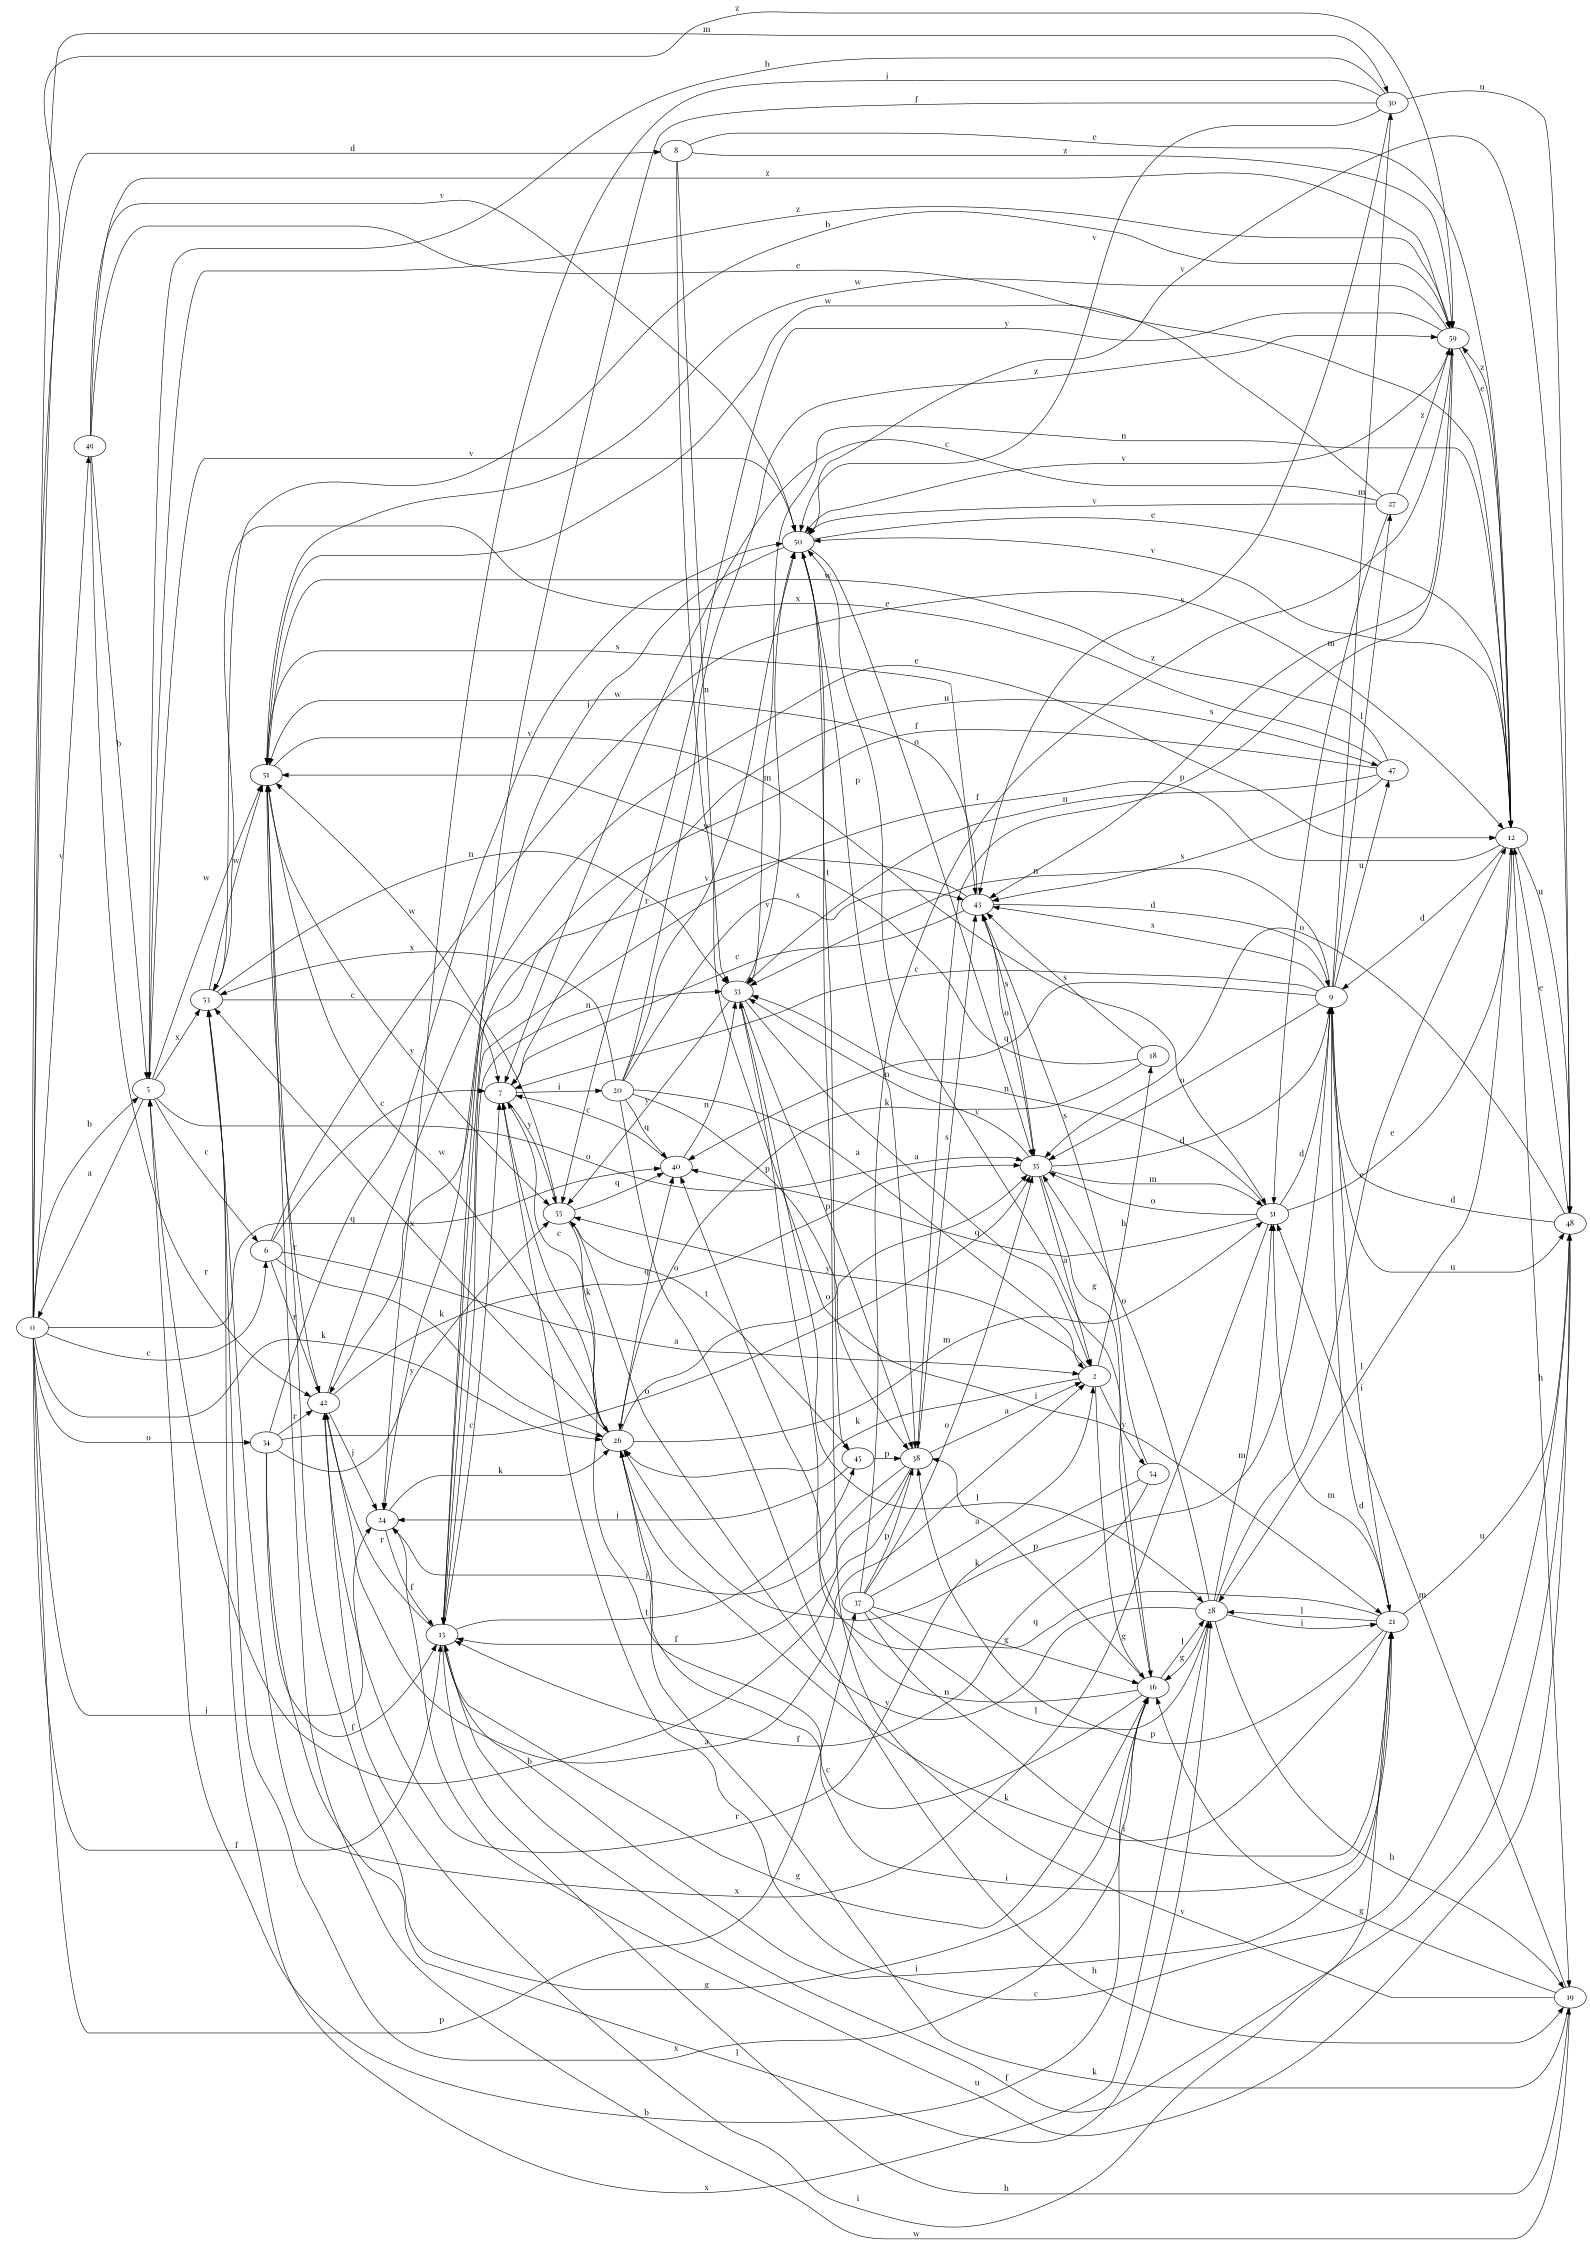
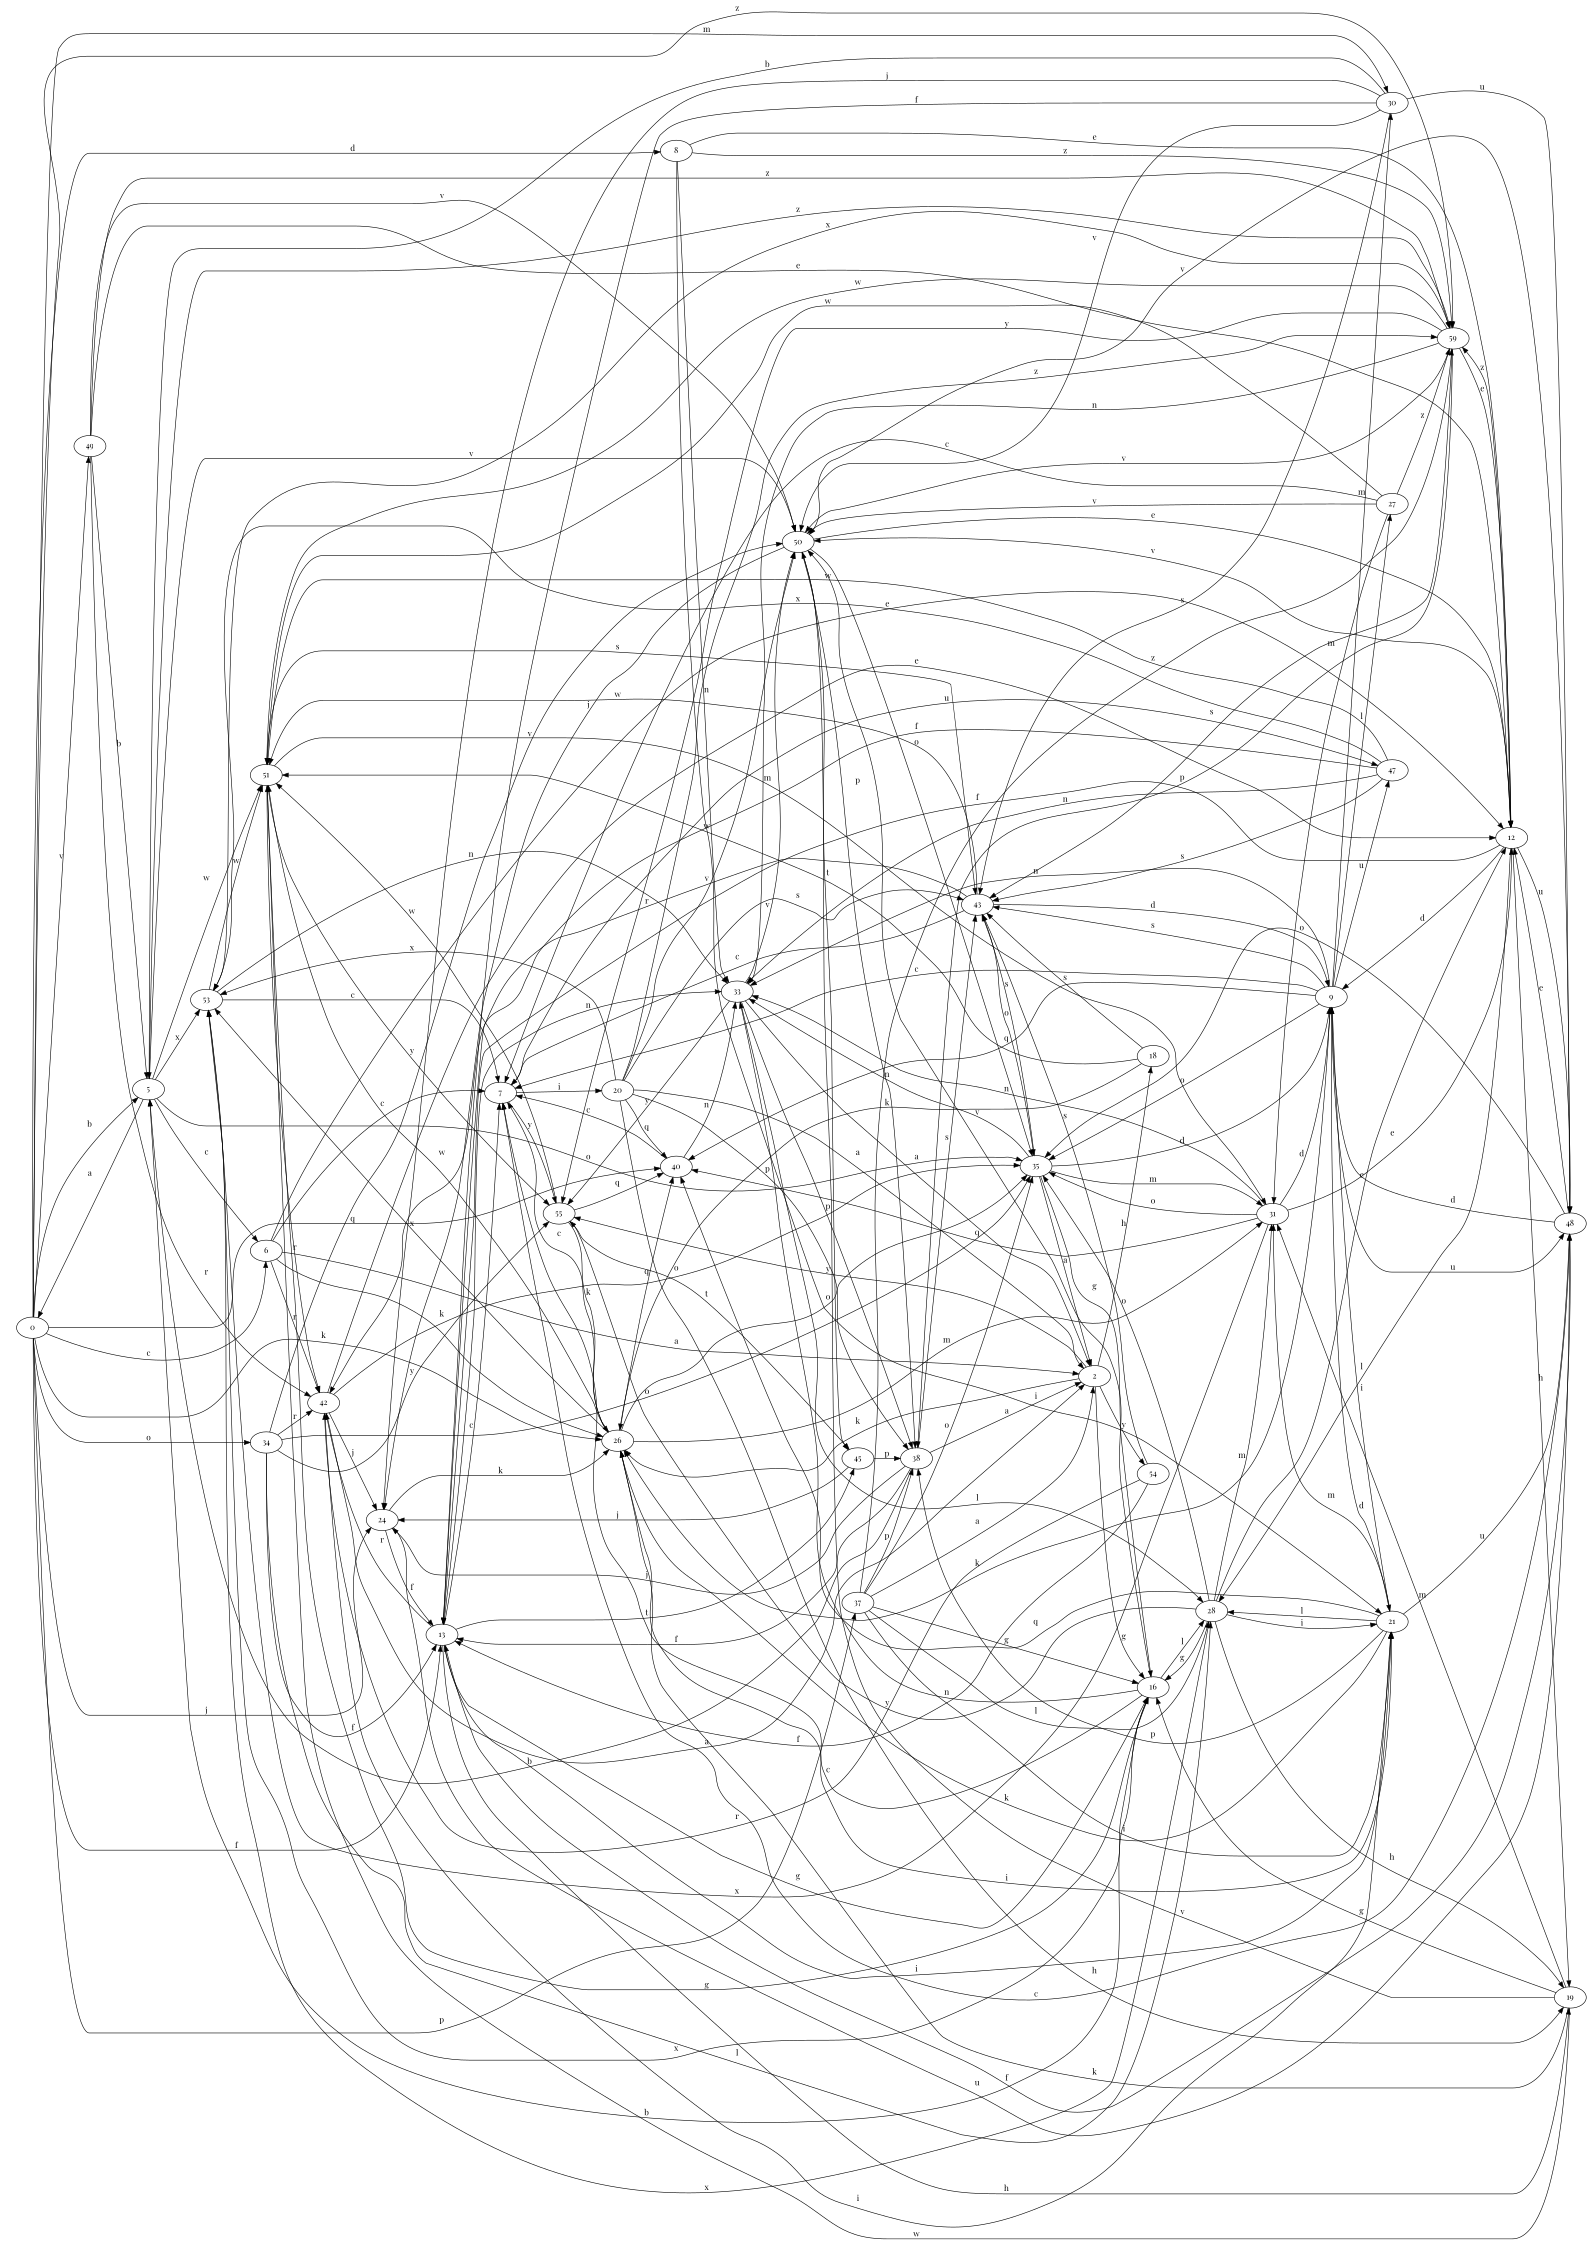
edge "59" -> "53": label "b" -> "x"
edge "12" -> "33": now "59" -> "33"
edge "16" -> "38": removed, label "p"
